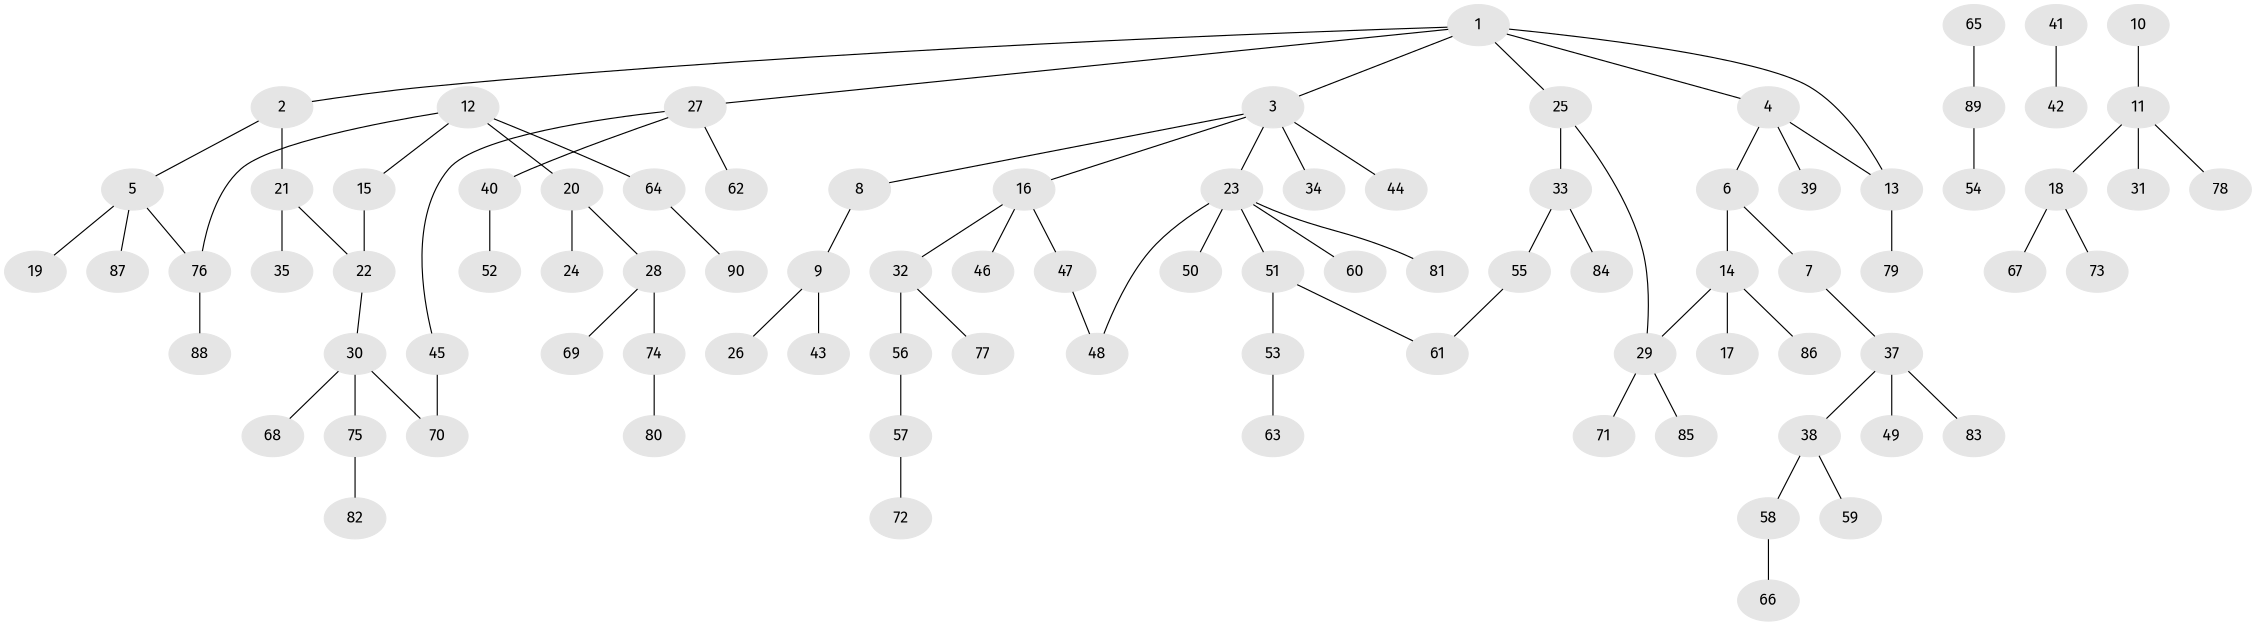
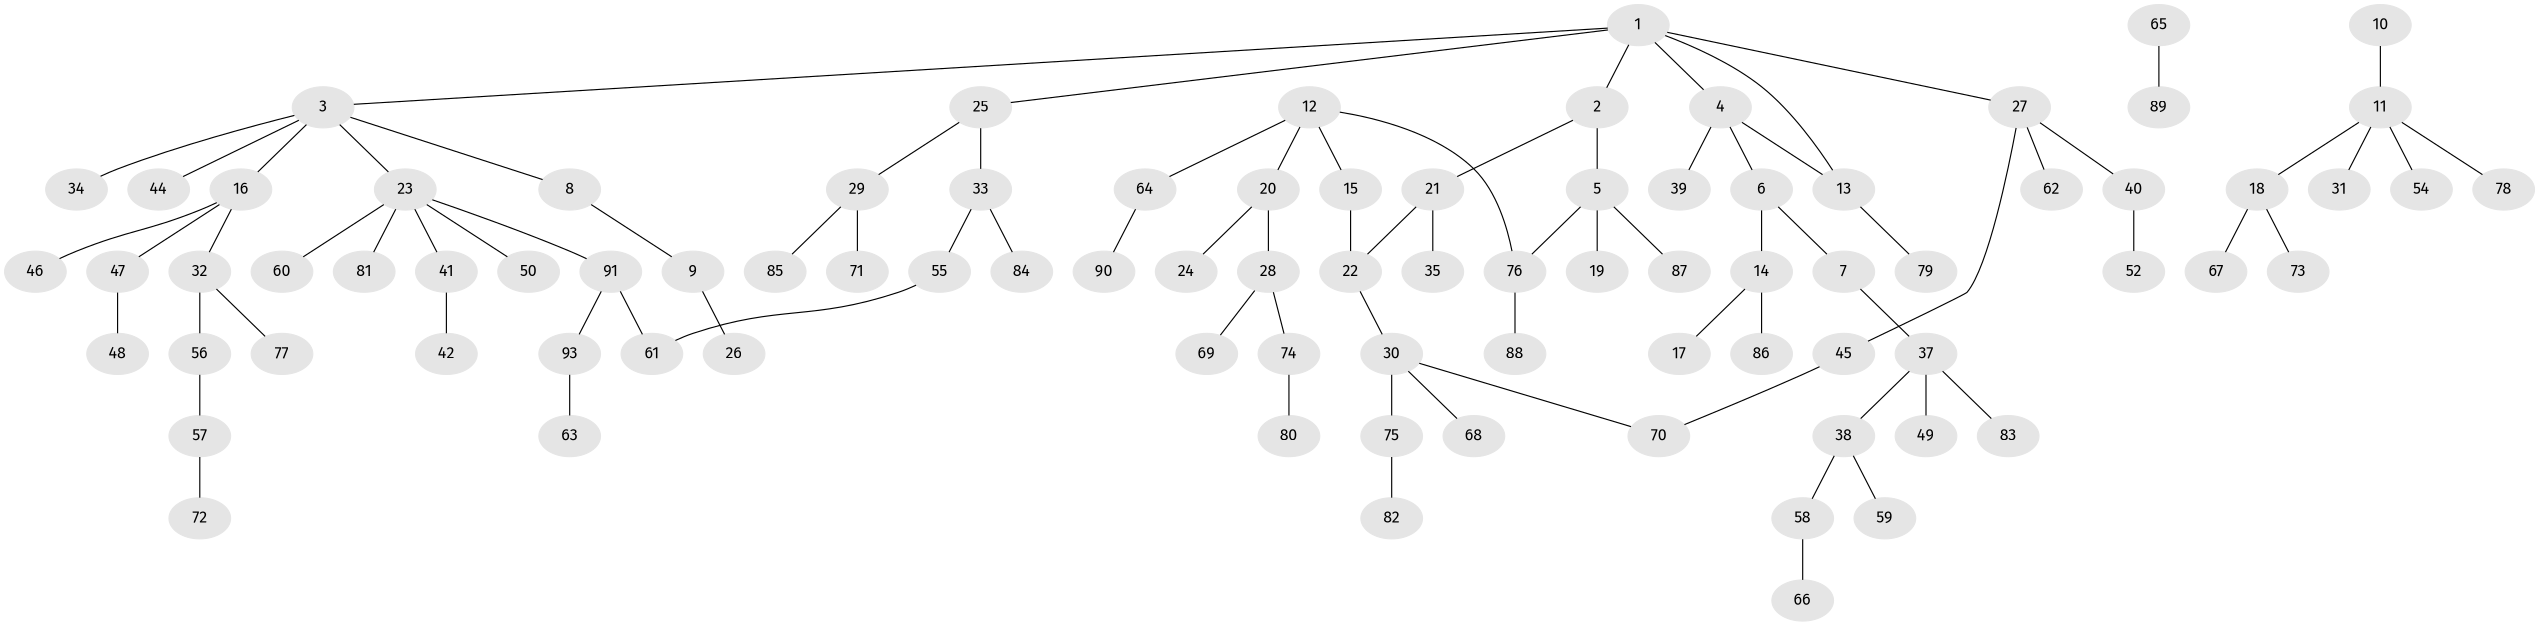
edge "89" -- "54": now "11" -- "54"
edge "23" -- "48": now "23" -- "41"
node "51": label "51" -> "91"
edge "14" -- "29": removed
node "43": removed
node "53": label "53" -> "93"
